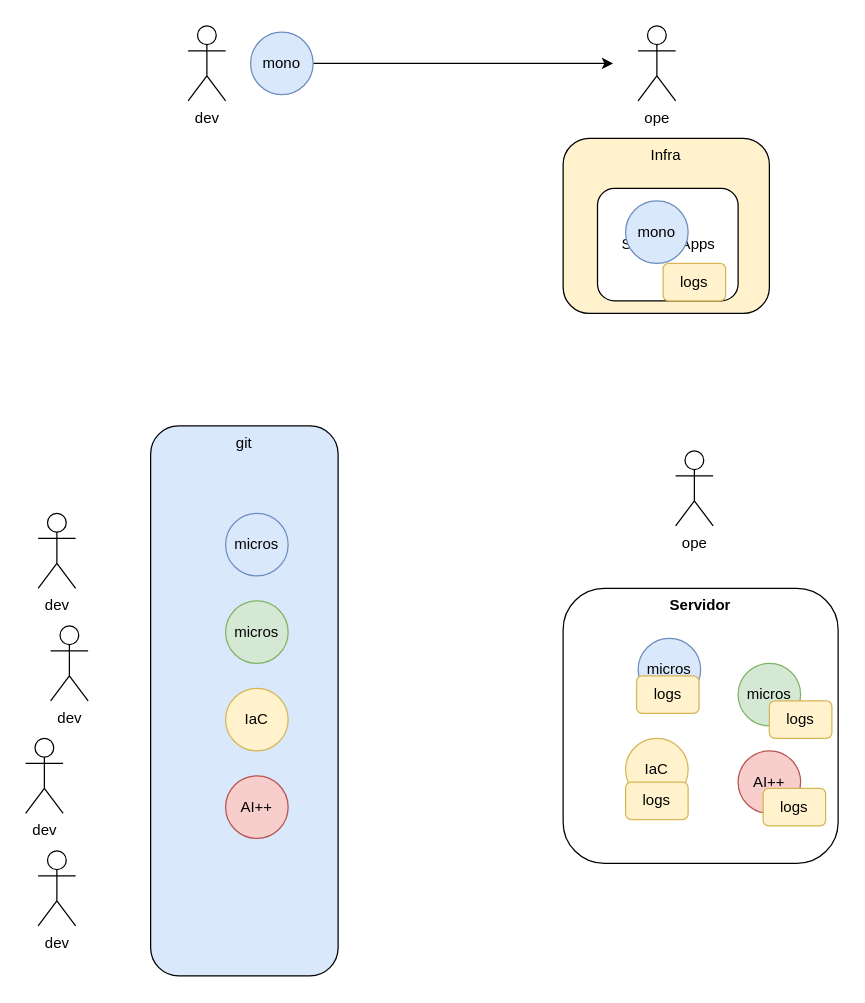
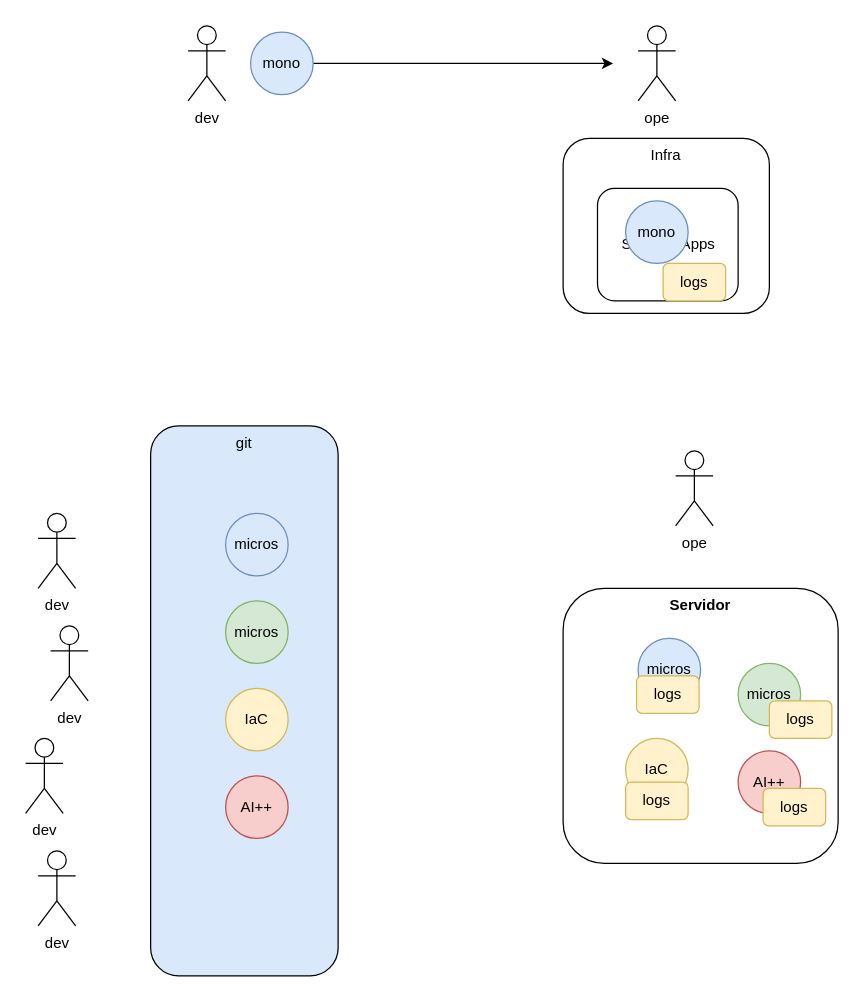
node "Infra": fillcolor #fff2cc -> #ffffff
